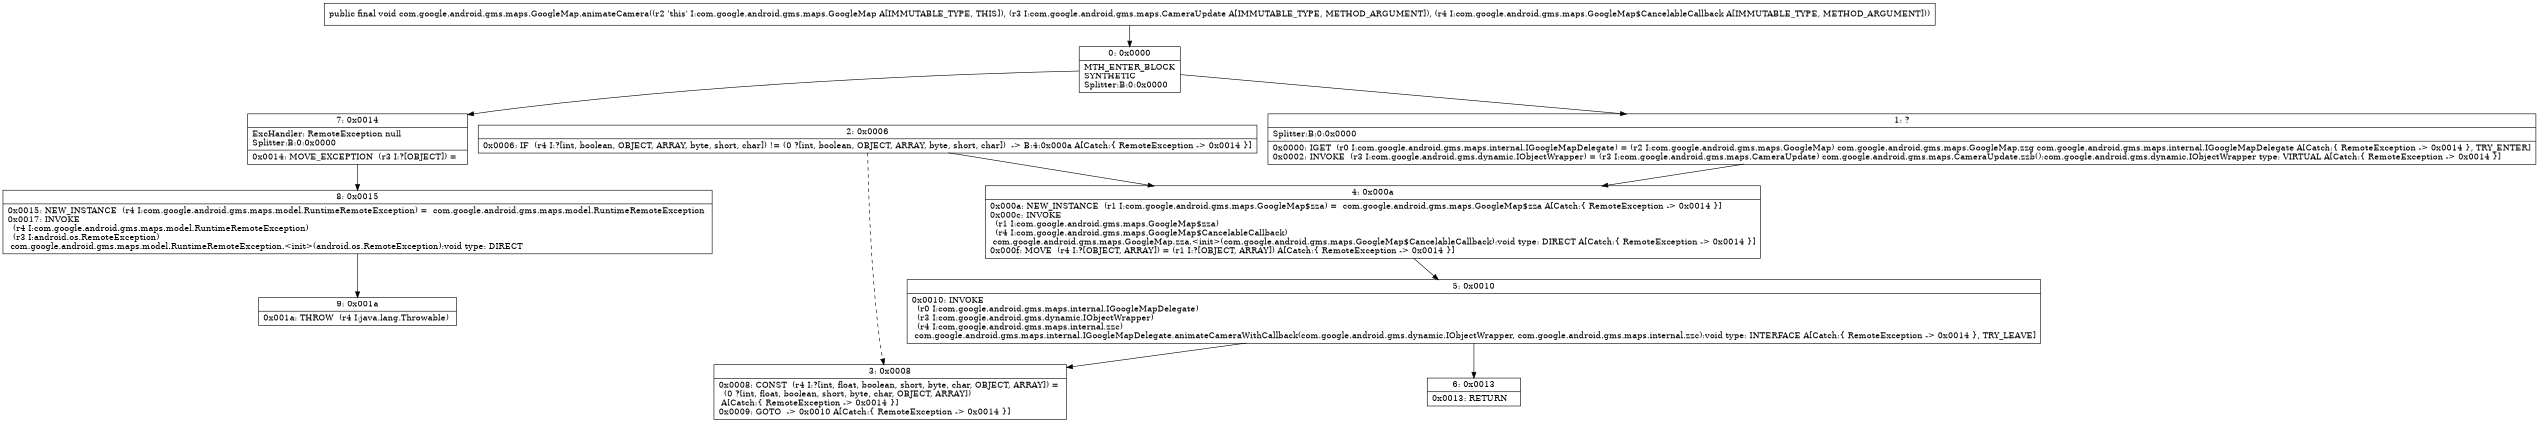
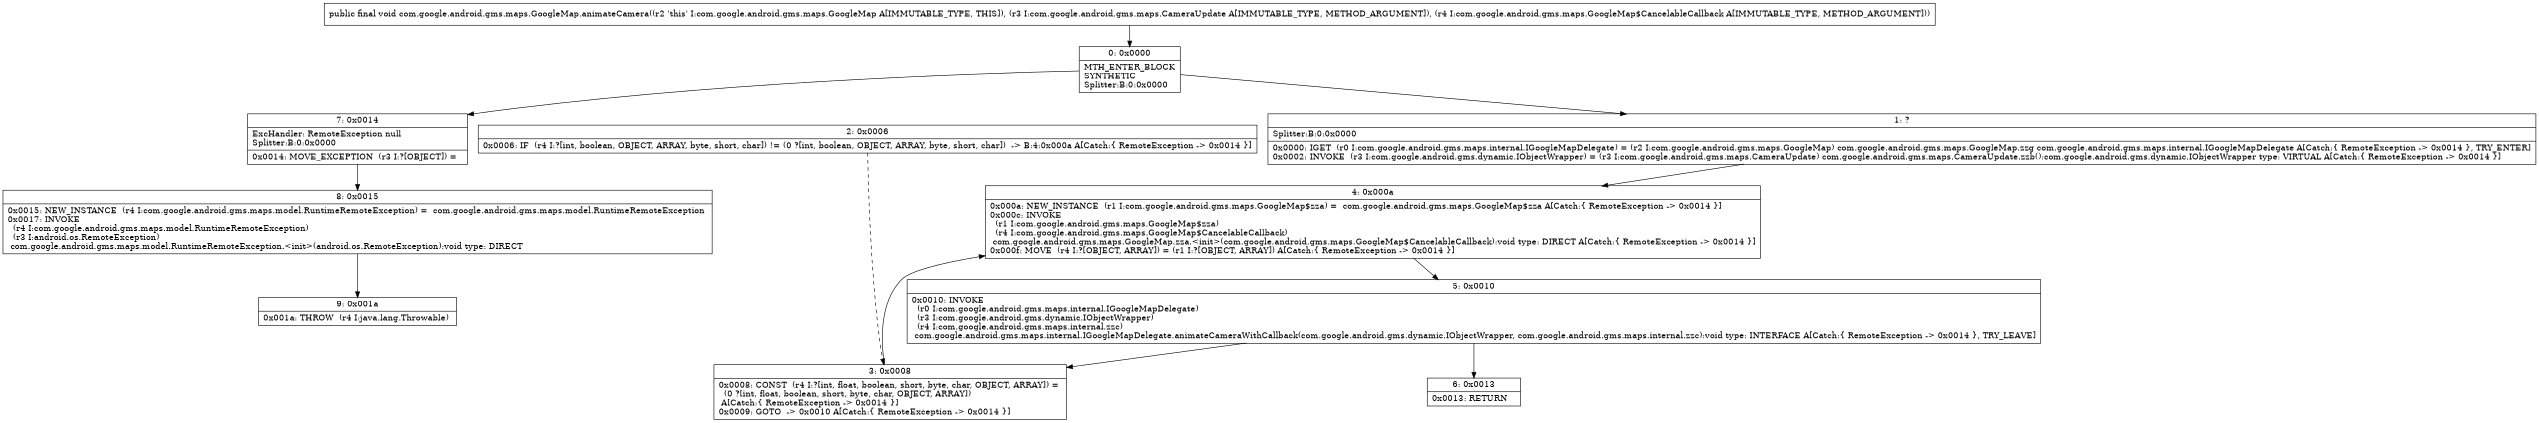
edge "2: 0x0006" -> "4: 0x000a": now "3: 0x0008" -> "4: 0x000a"
